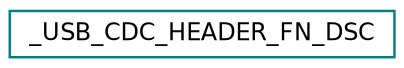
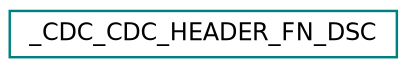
node "_USB_CDC_HEADER_FN_DSC": label "_USB_CDC_HEADER_FN_DSC" -> "_CDC_CDC_HEADER_FN_DSC"
